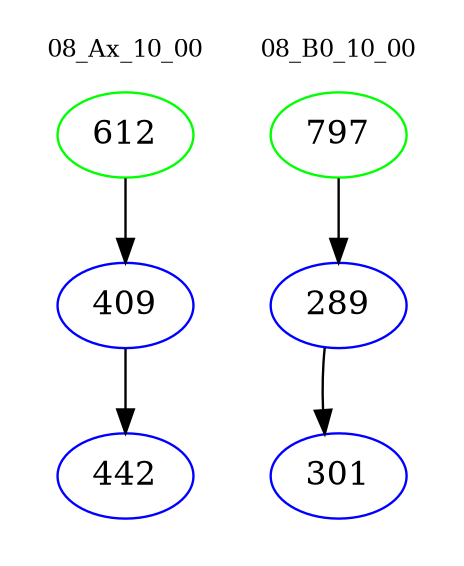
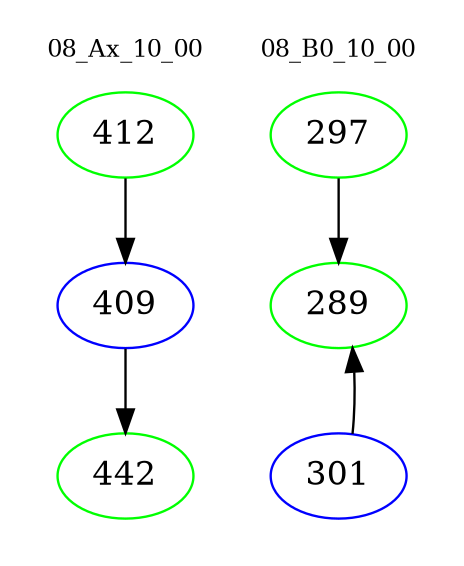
node "612": label "612" -> "412"
node "797": label "797" -> "297"
node "289": color blue -> green
edge "289" -> "301": reversed
node "442": color blue -> green
